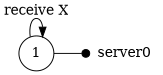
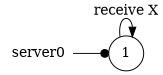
edge "1" -> "server0": reversed
